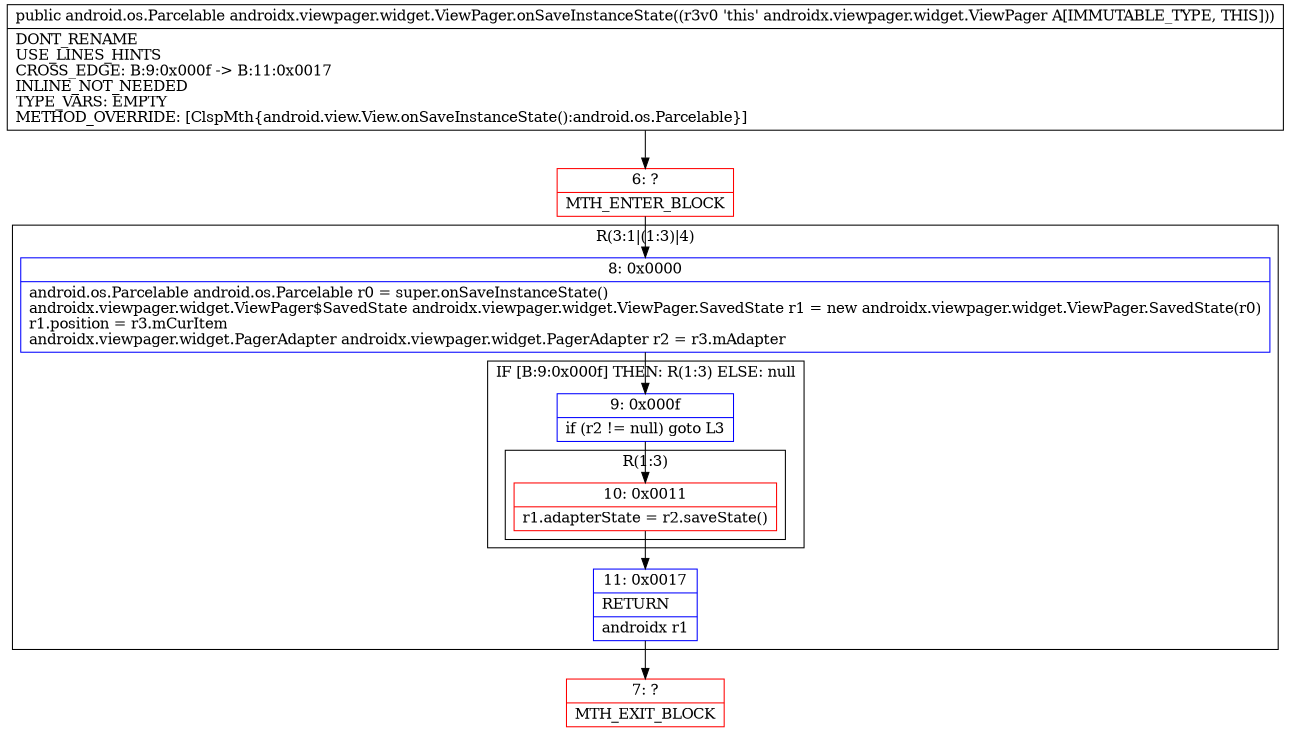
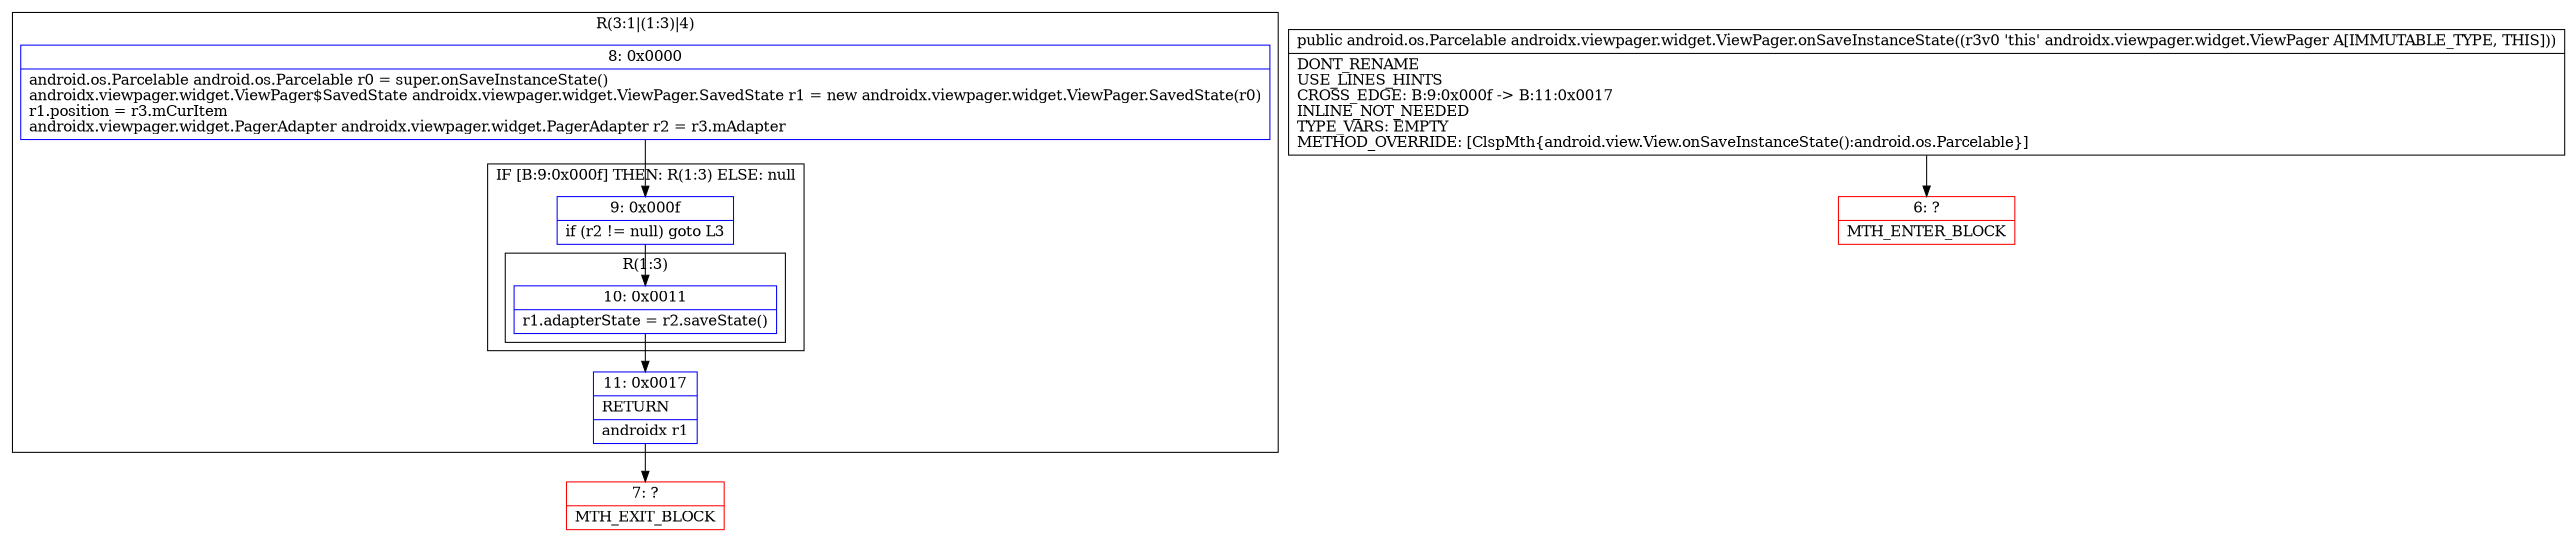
edge "6: ?" -> "8: 0x0000": removed
node "10: 0x0011": color red -> blue
